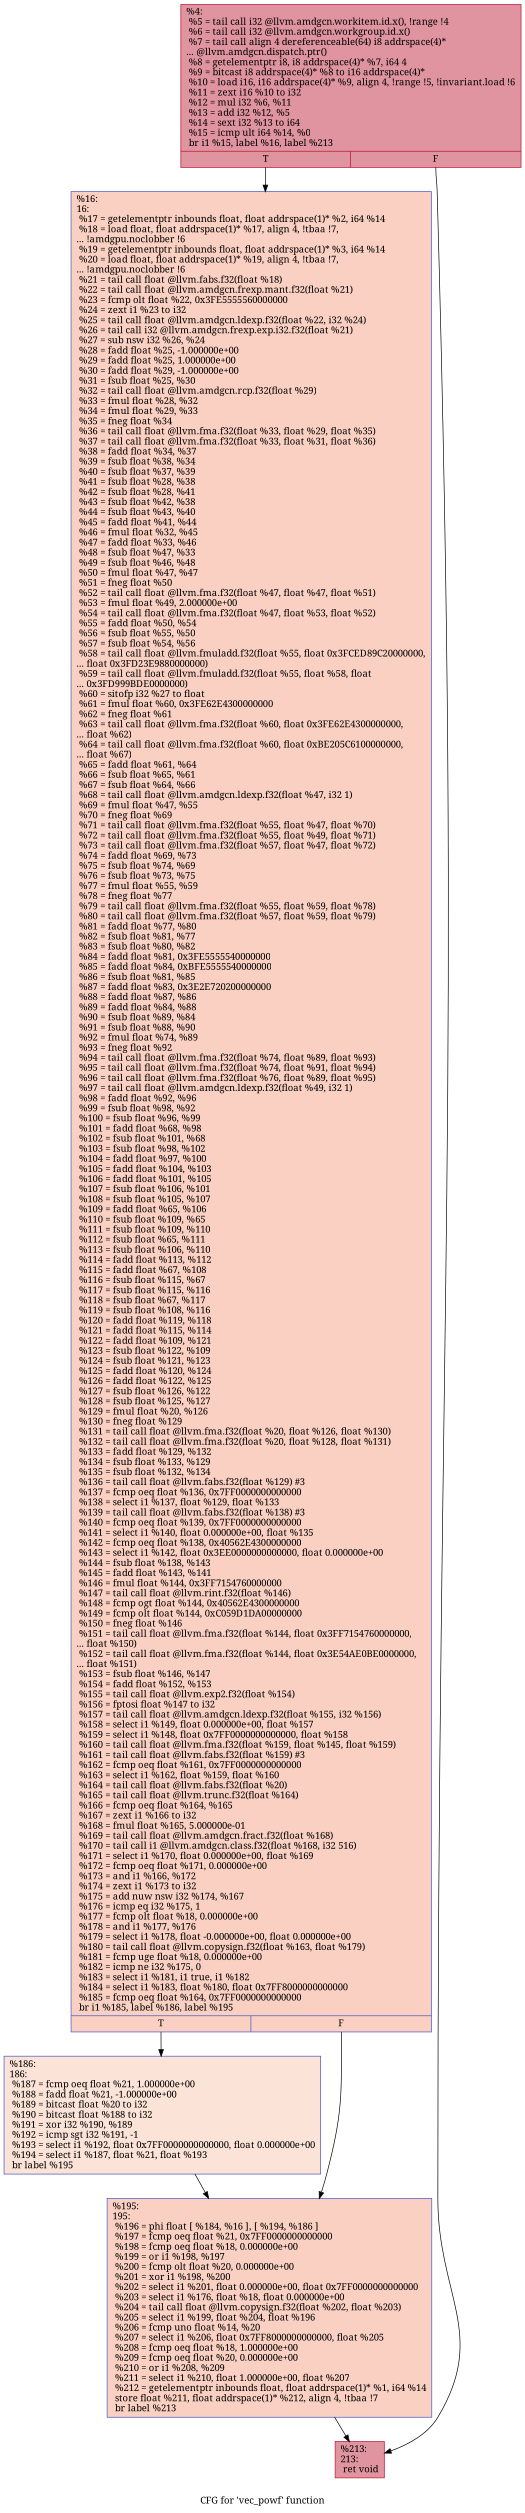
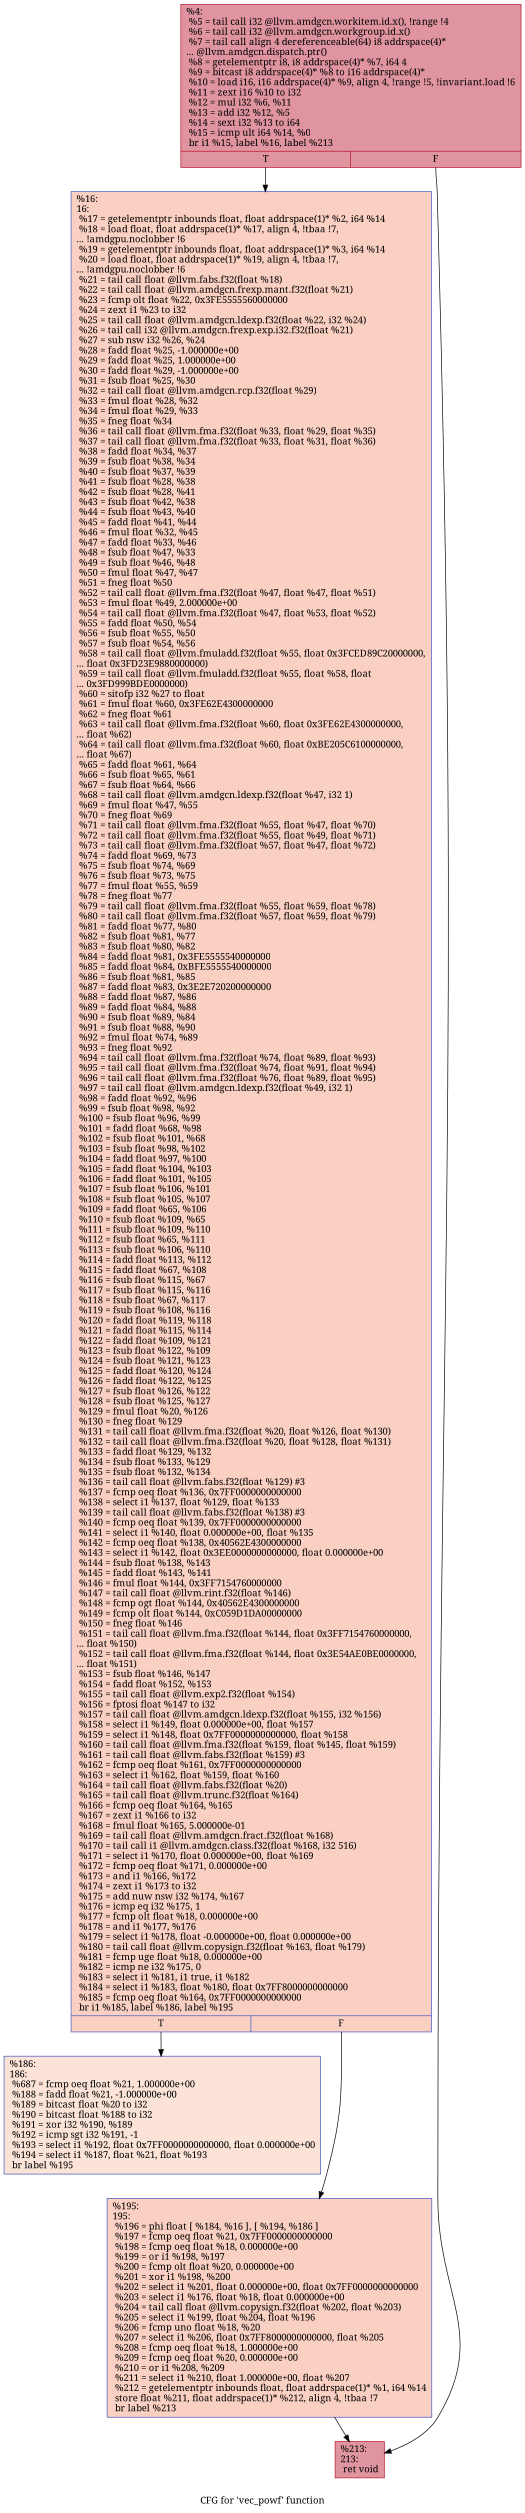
node "%186:": text "%187 = fcmp oeq float %21, 1.000000e+00" -> "%687 = fcmp oeq float %21, 1.000000e+00"
edge "%186:" -> "%195:": removed
node "%195:": text "%206 = fcmp uno float %14, %20" -> "%206 = fcmp uno float %18, %20"
